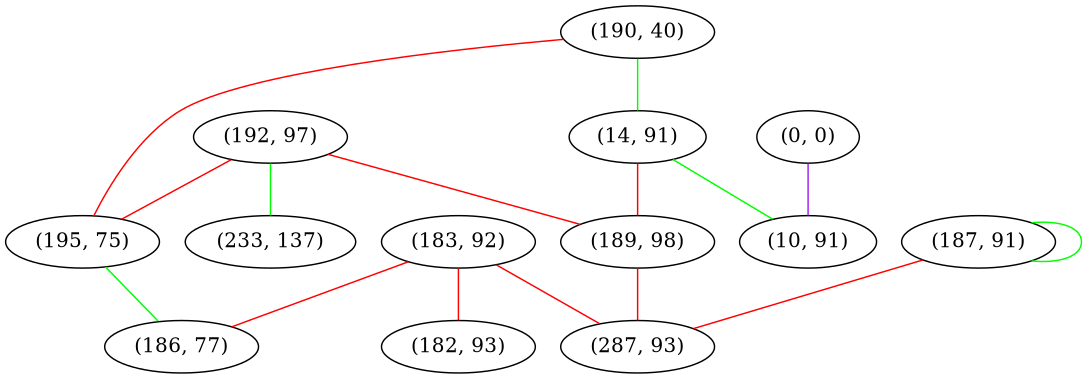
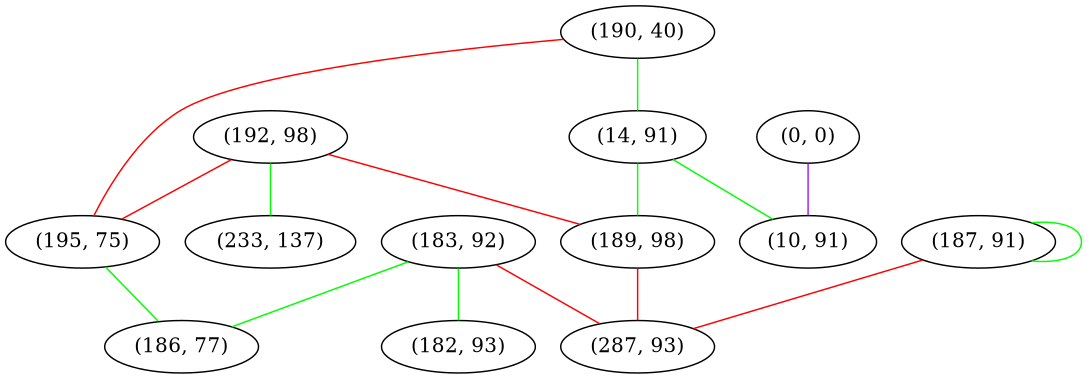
node "(192, 97)": label "(192, 97)" -> "(192, 98)"
edge "(14, 91)" -- "(189, 98)": color red -> green
edge "(183, 92)" -- "(186, 77)": color red -> green
edge "(183, 92)" -- "(182, 93)": color red -> green
